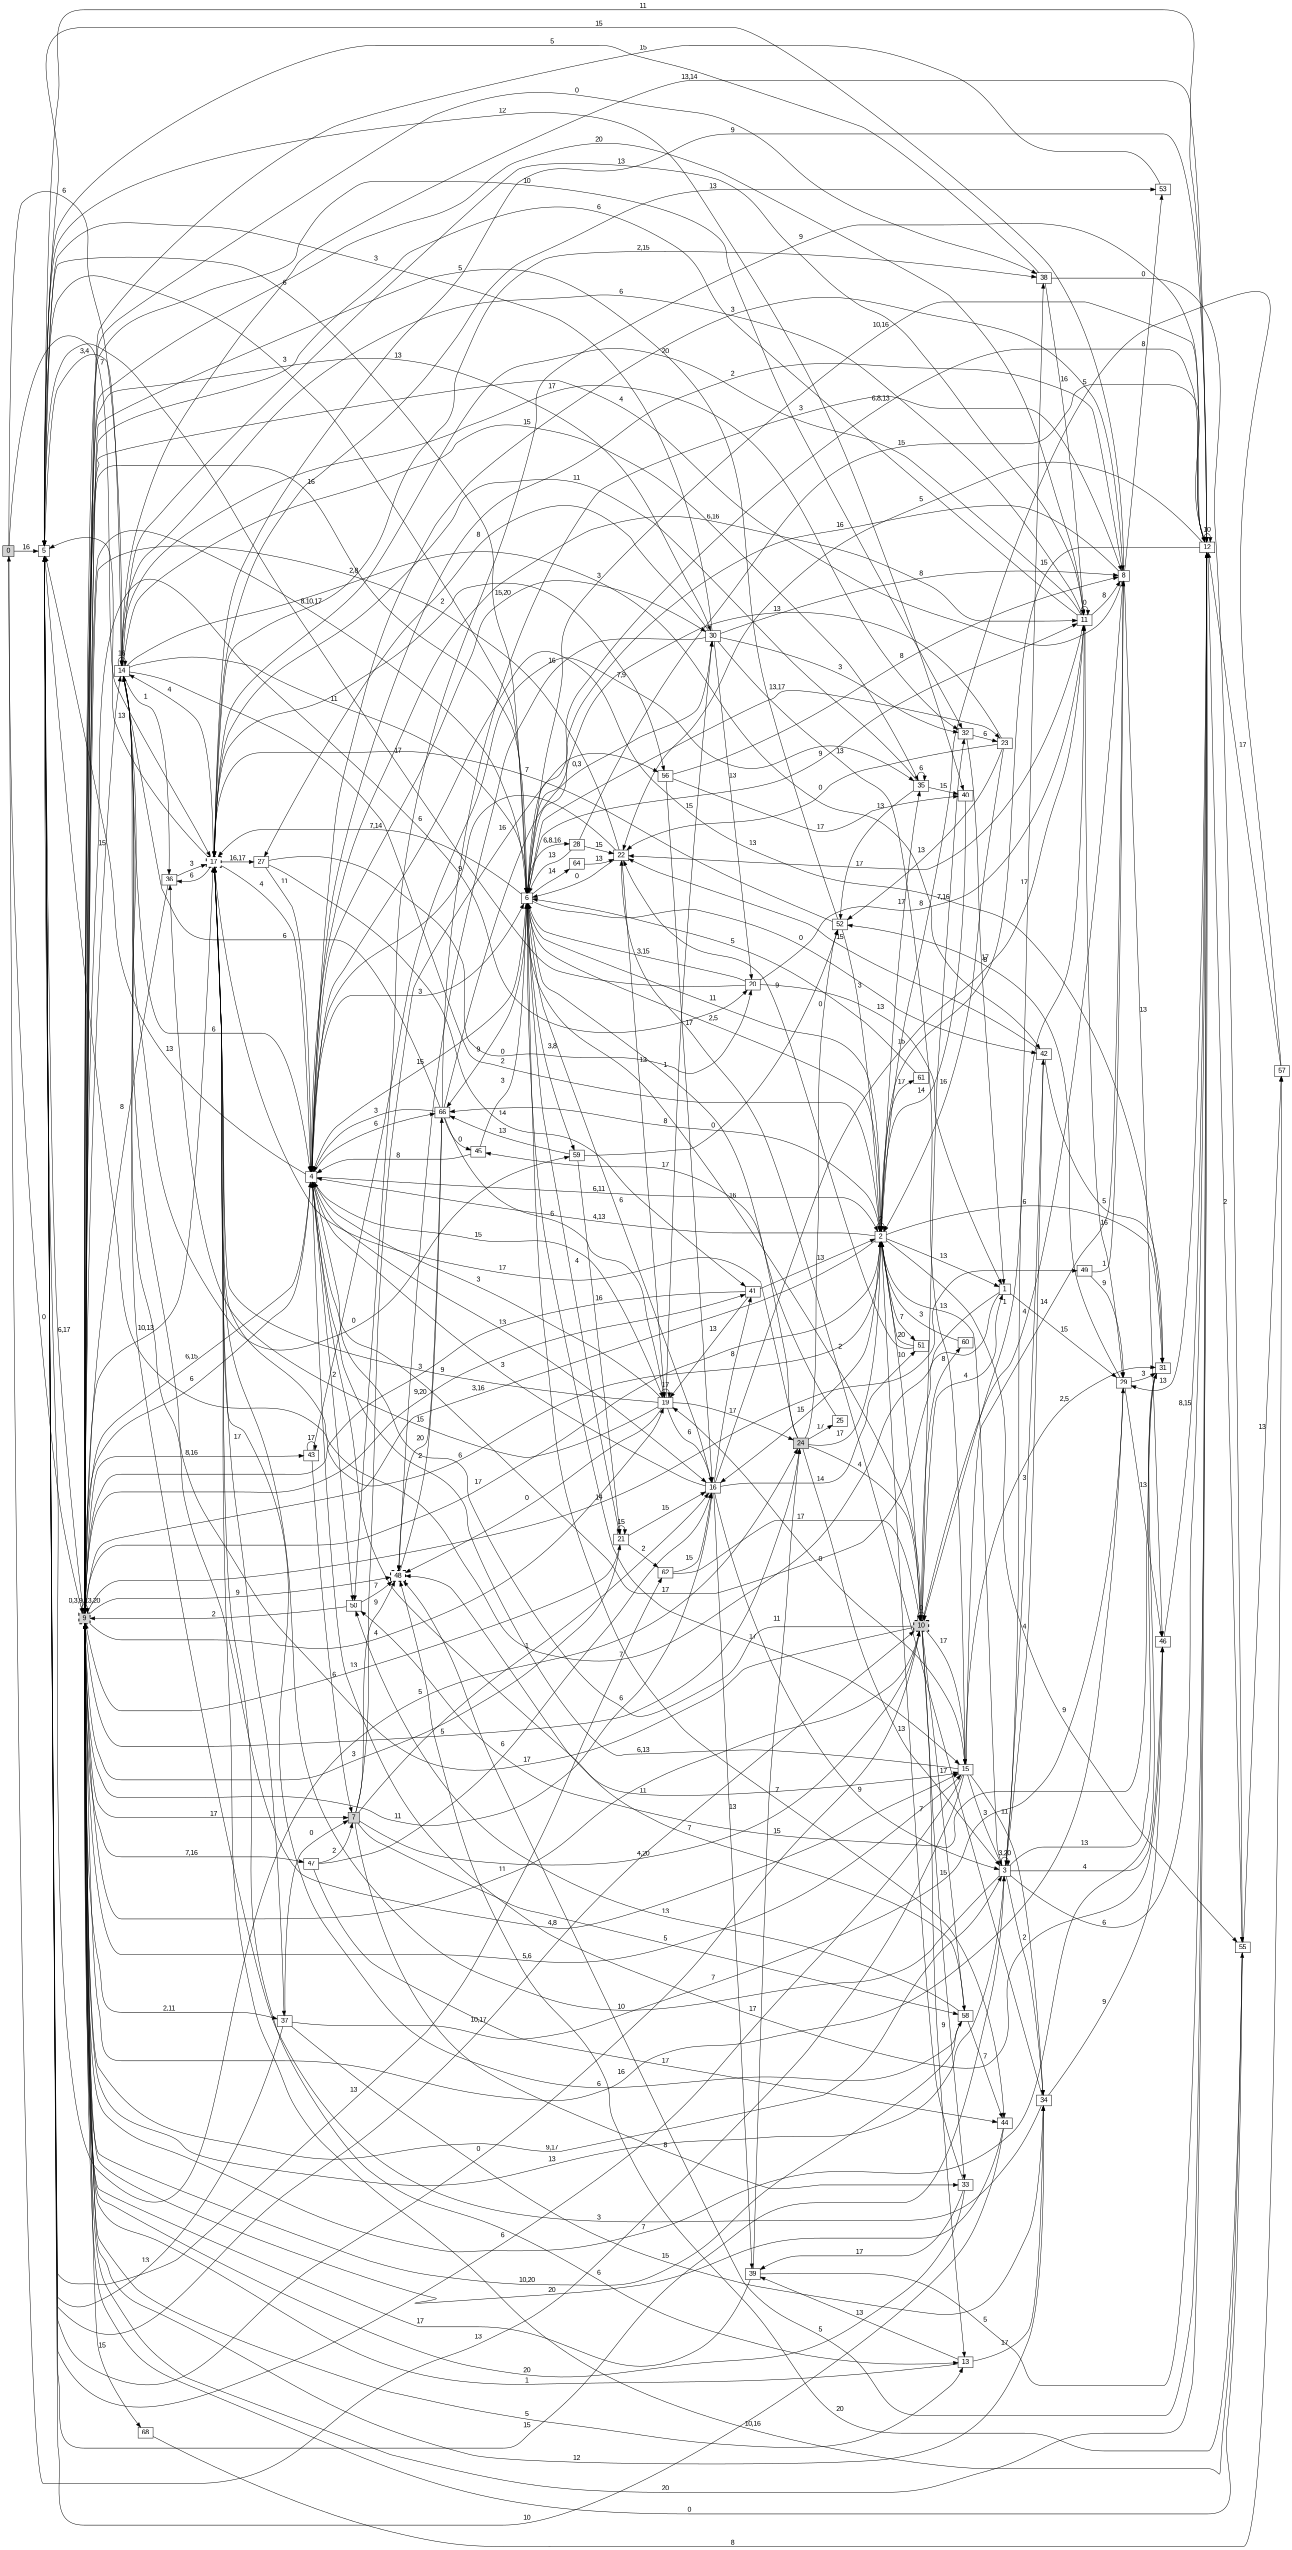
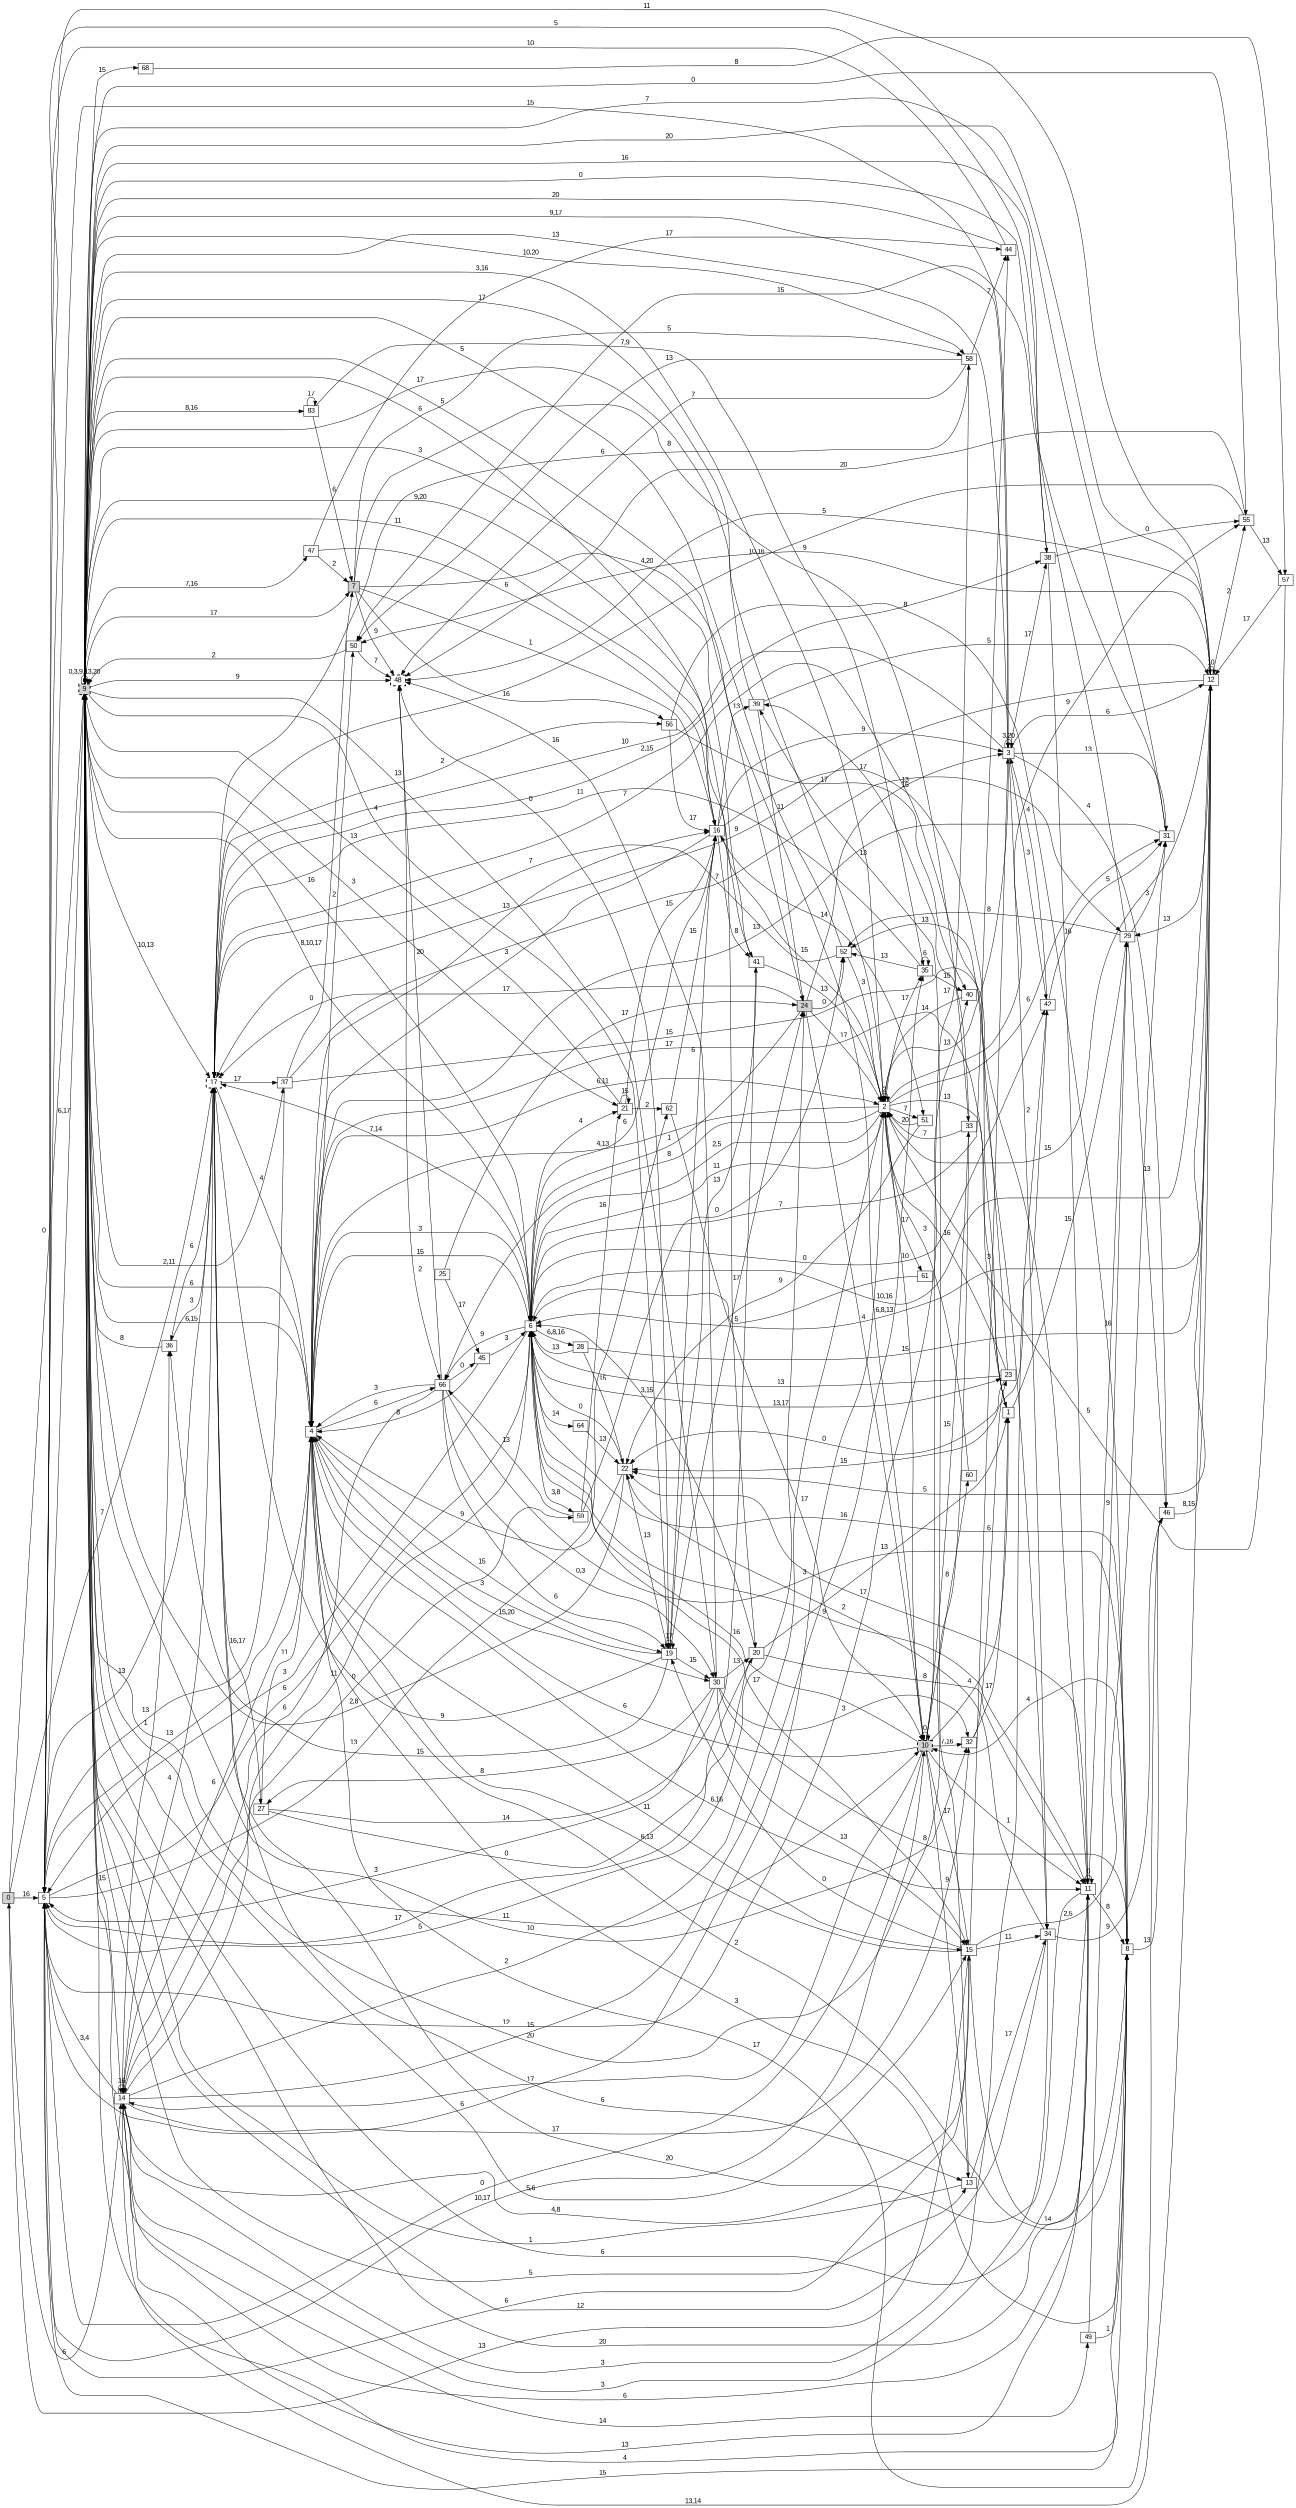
node "53": removed
edge "24" -> "25": reversed
node "43": label "43" -> "83"
